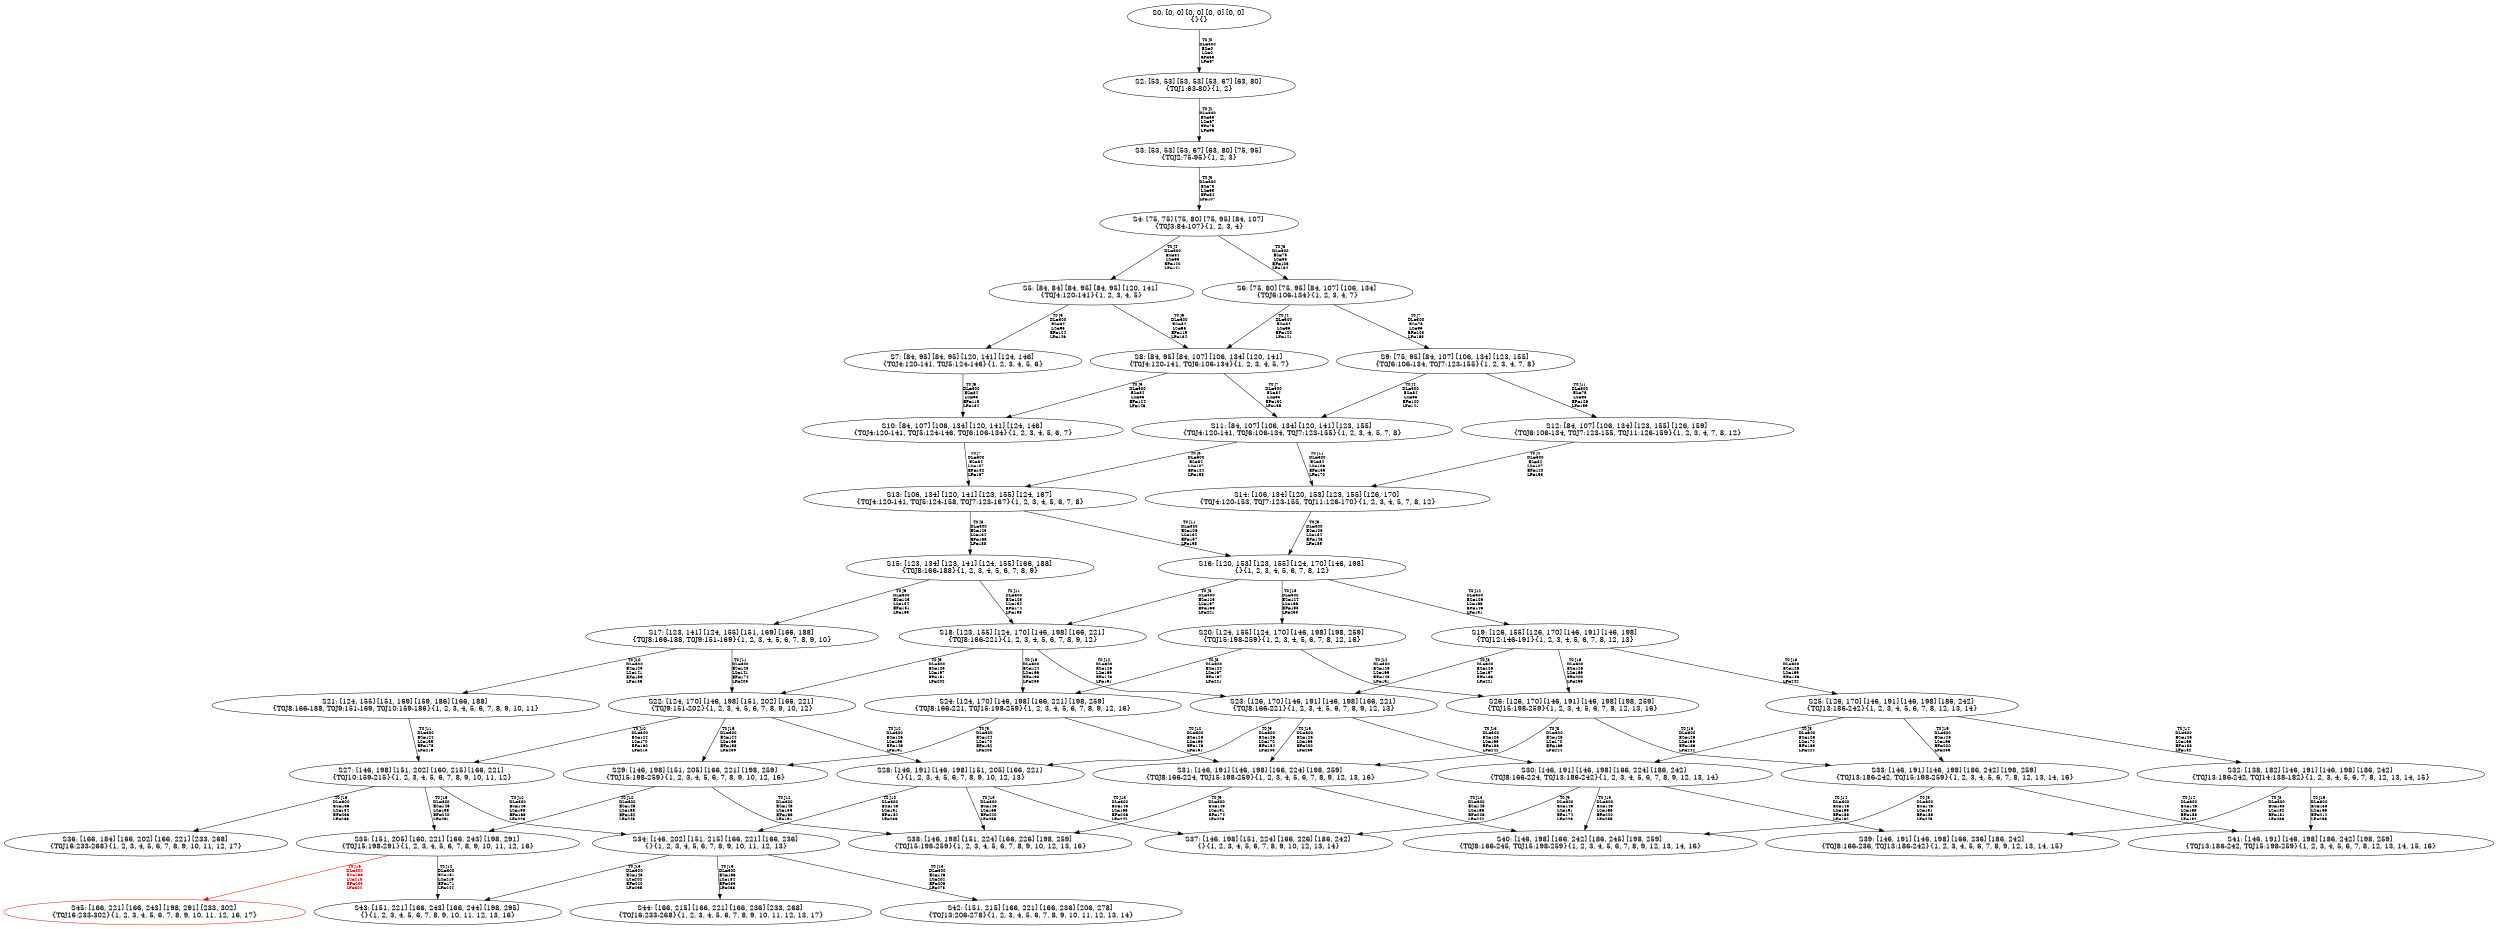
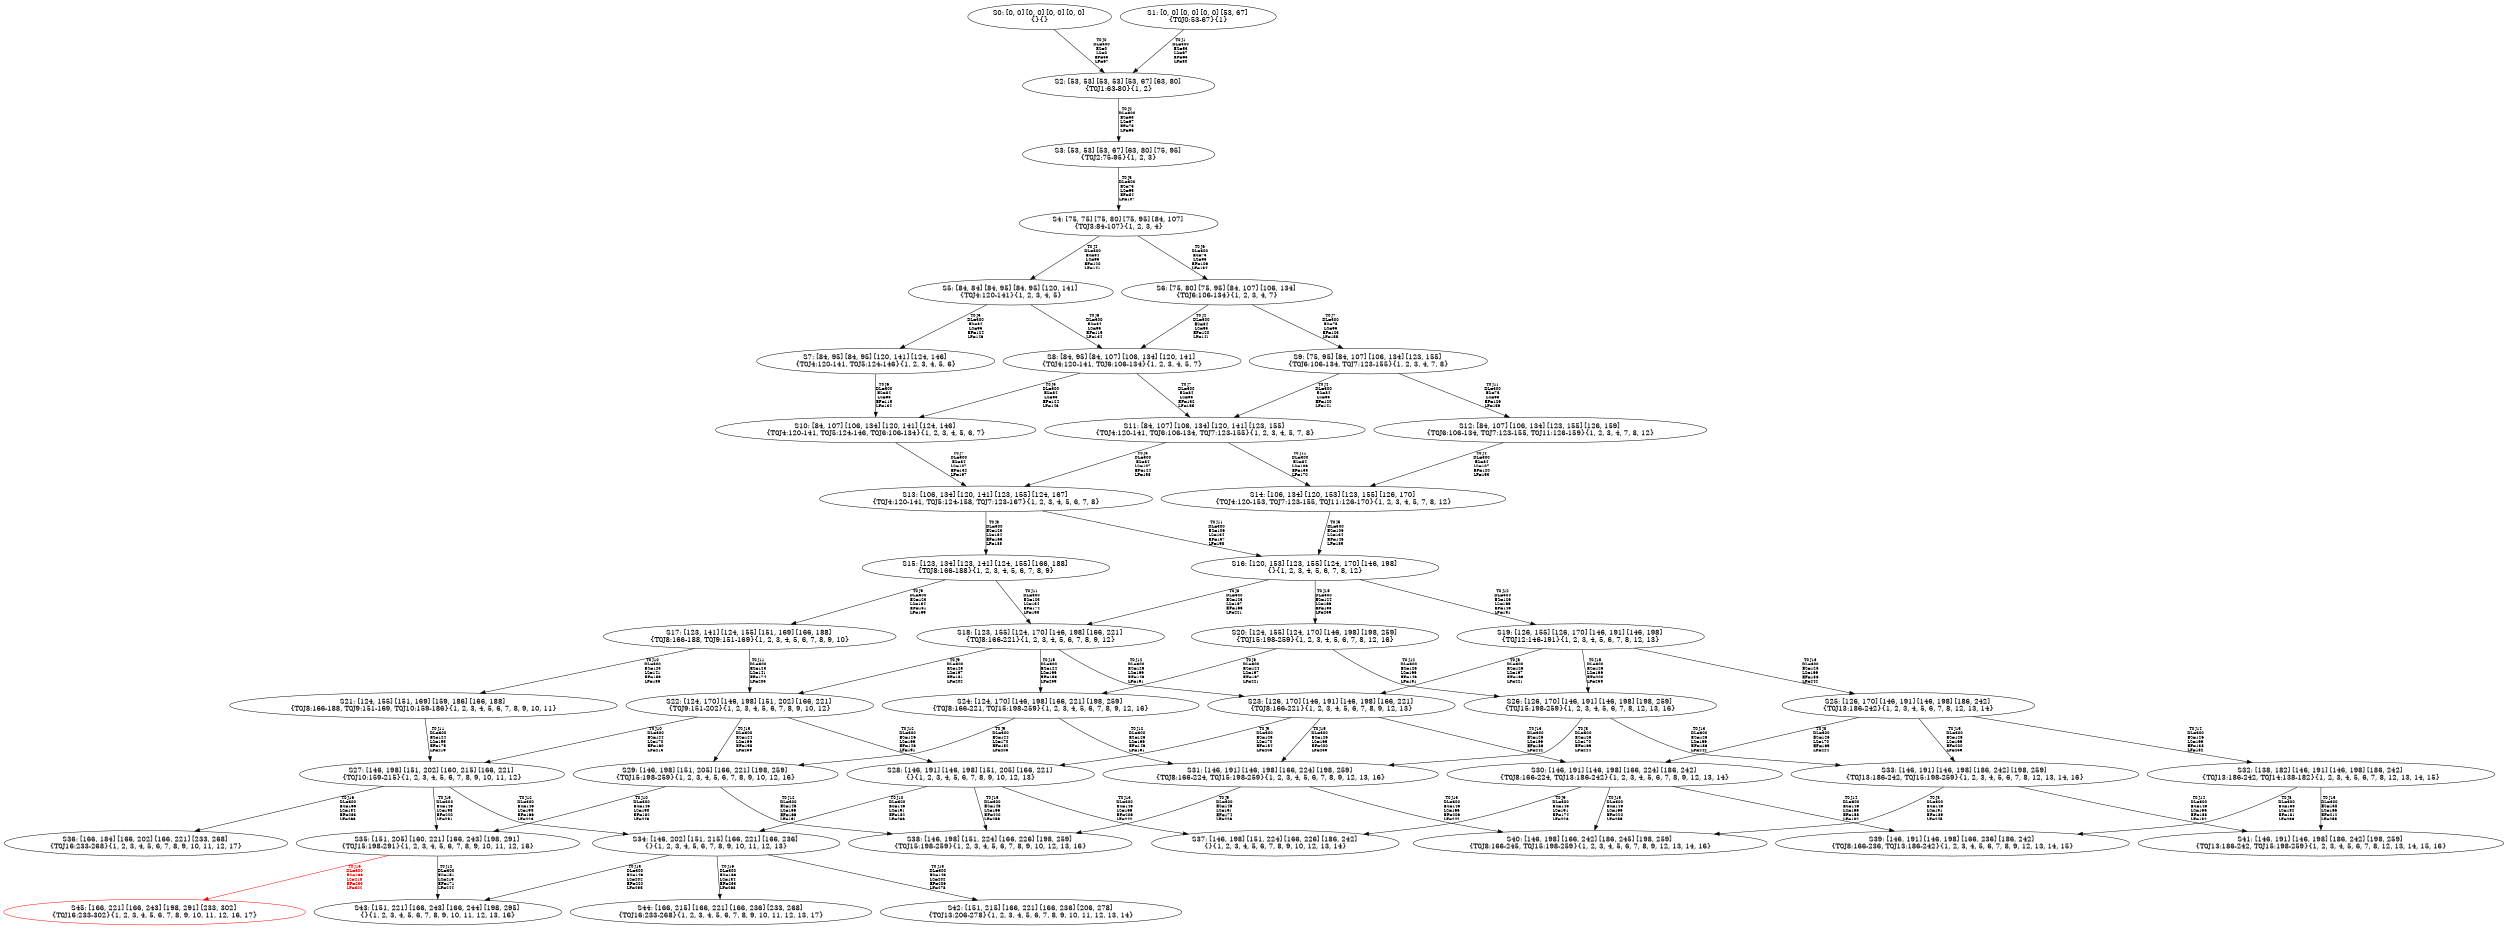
node "S1: [0, 0] [0, 0] [0, 0] [53, 67] {T0J0:53-67}{1}": added
